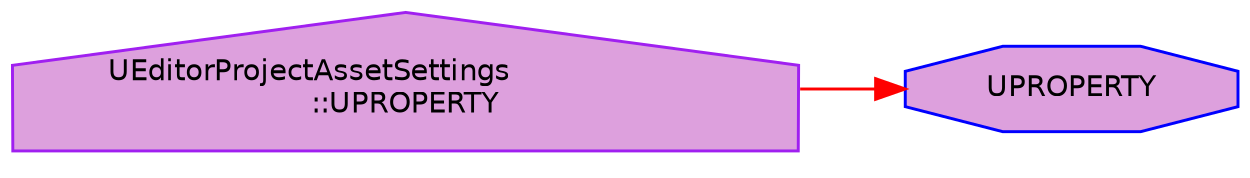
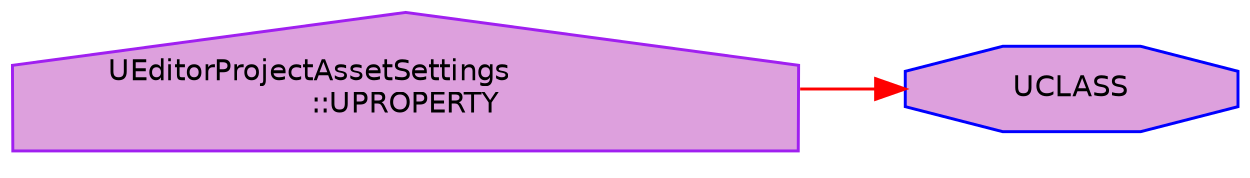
node "UPROPERTY": label "UPROPERTY" -> "UCLASS"
